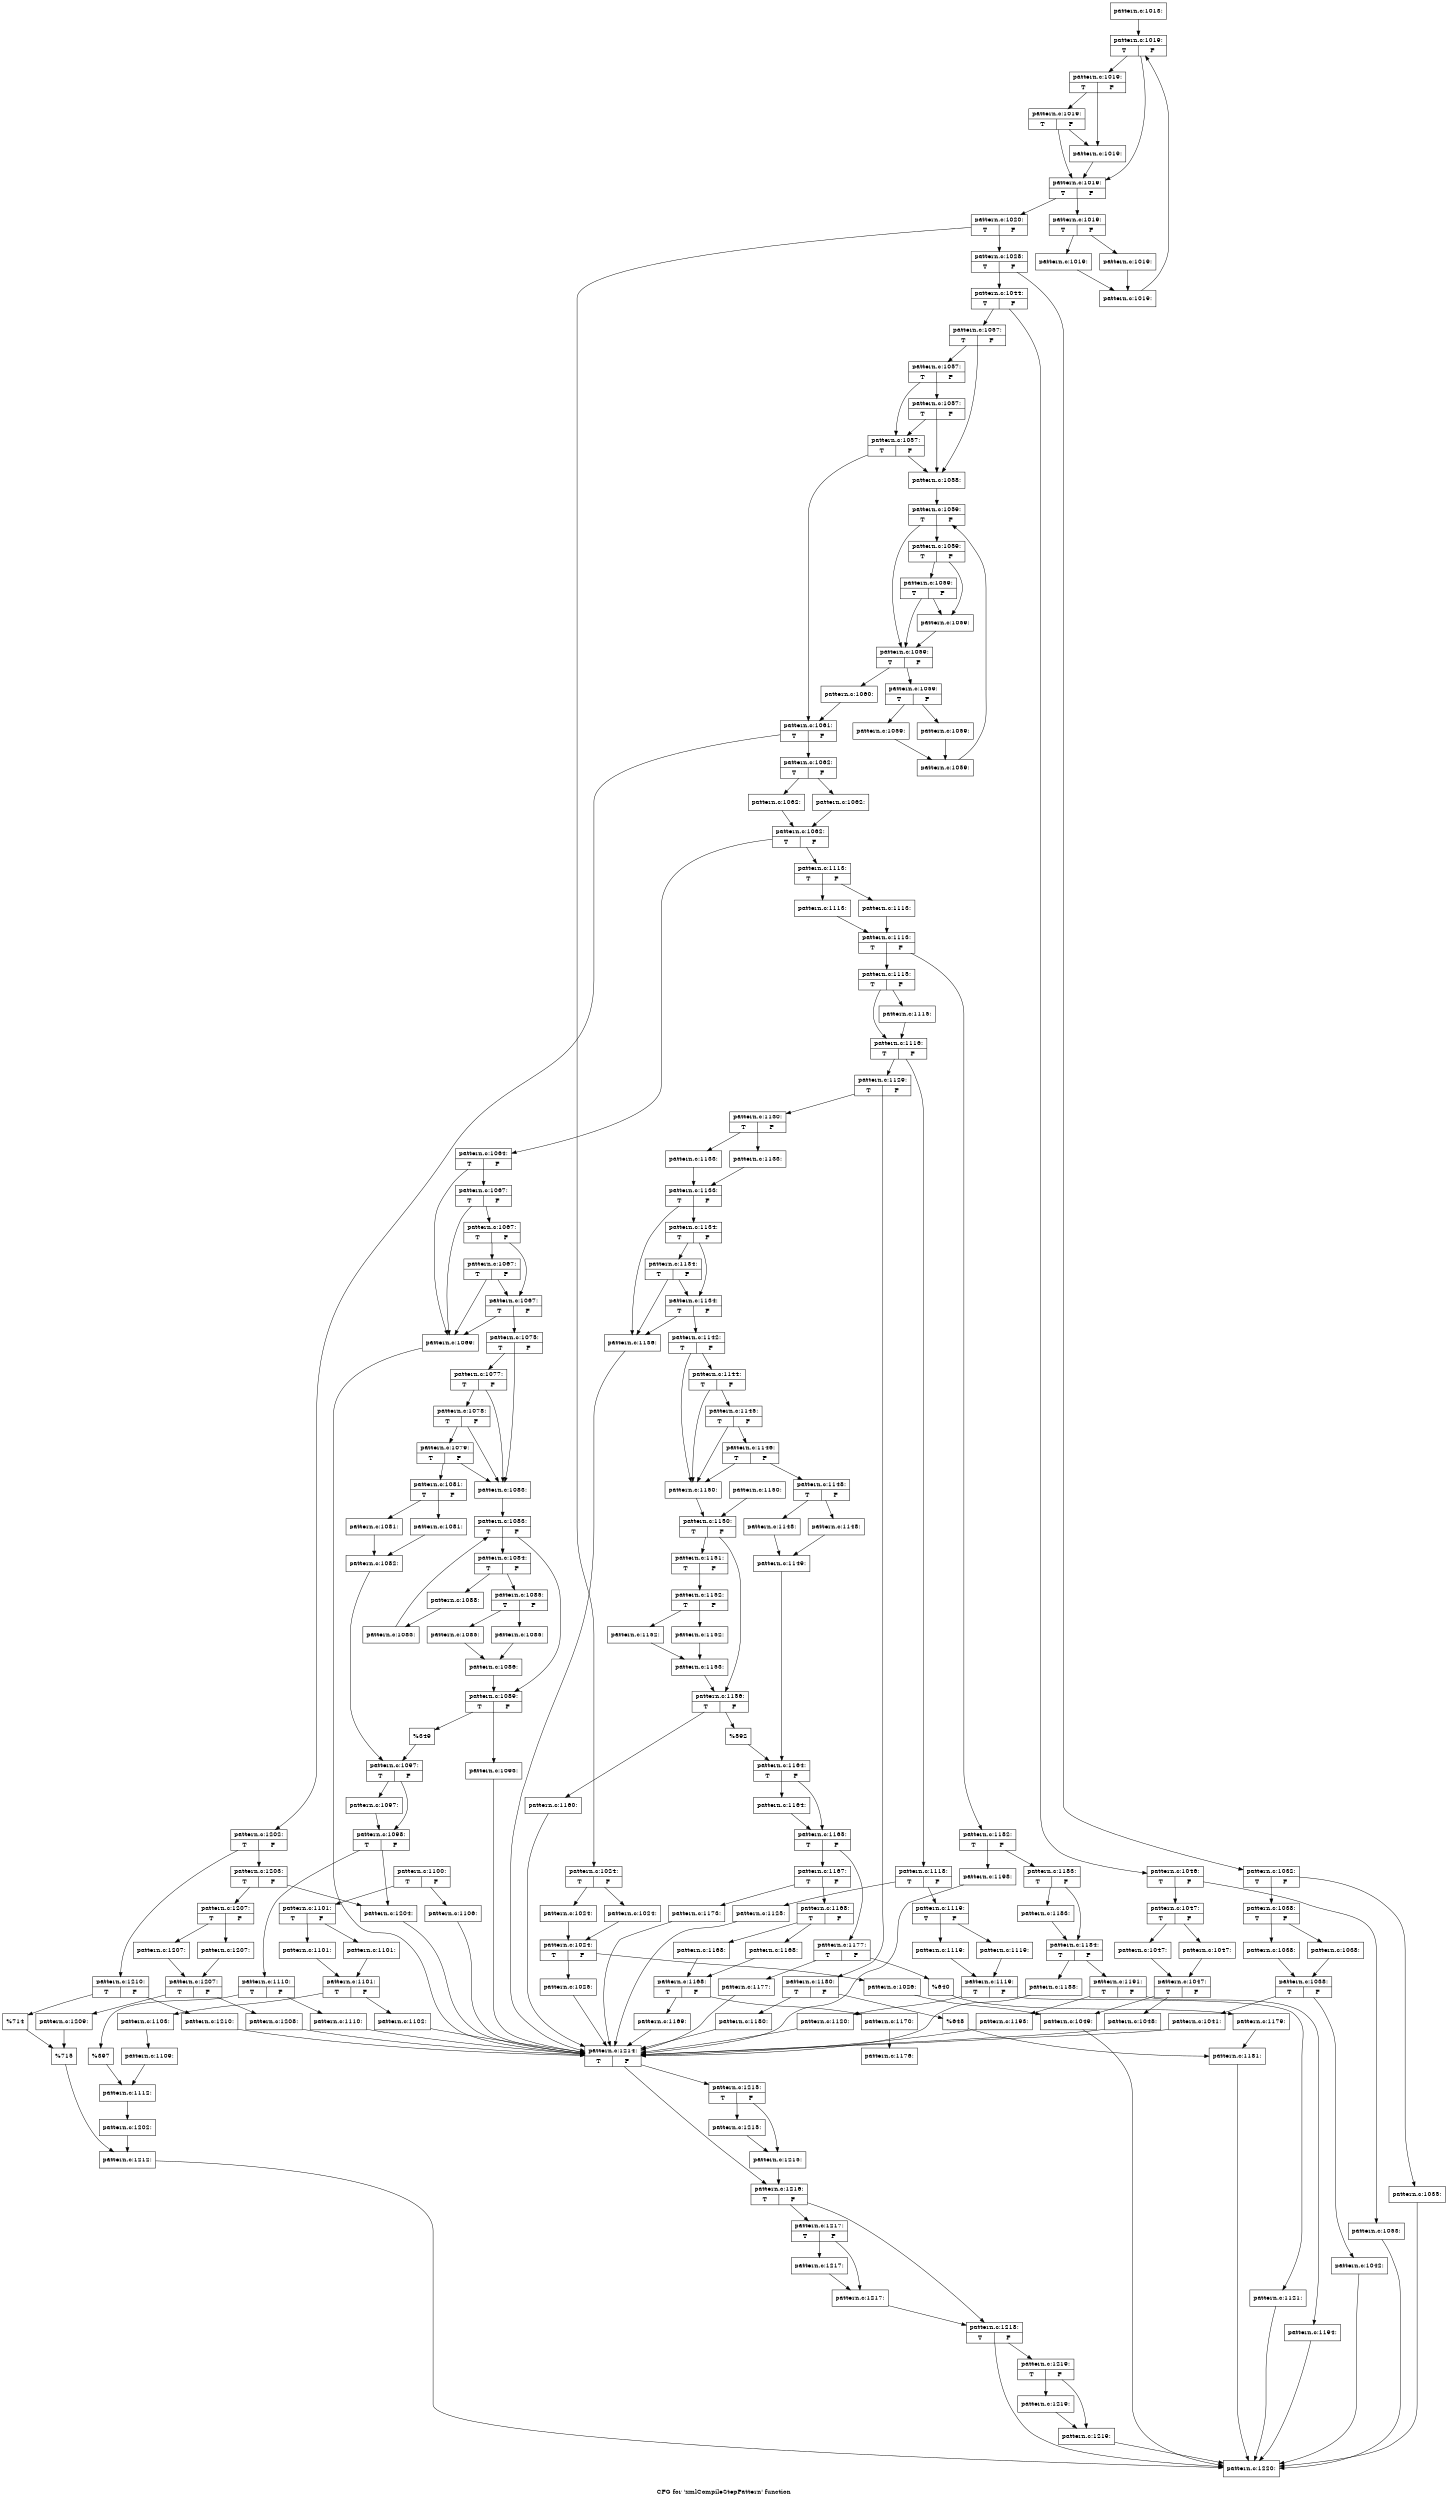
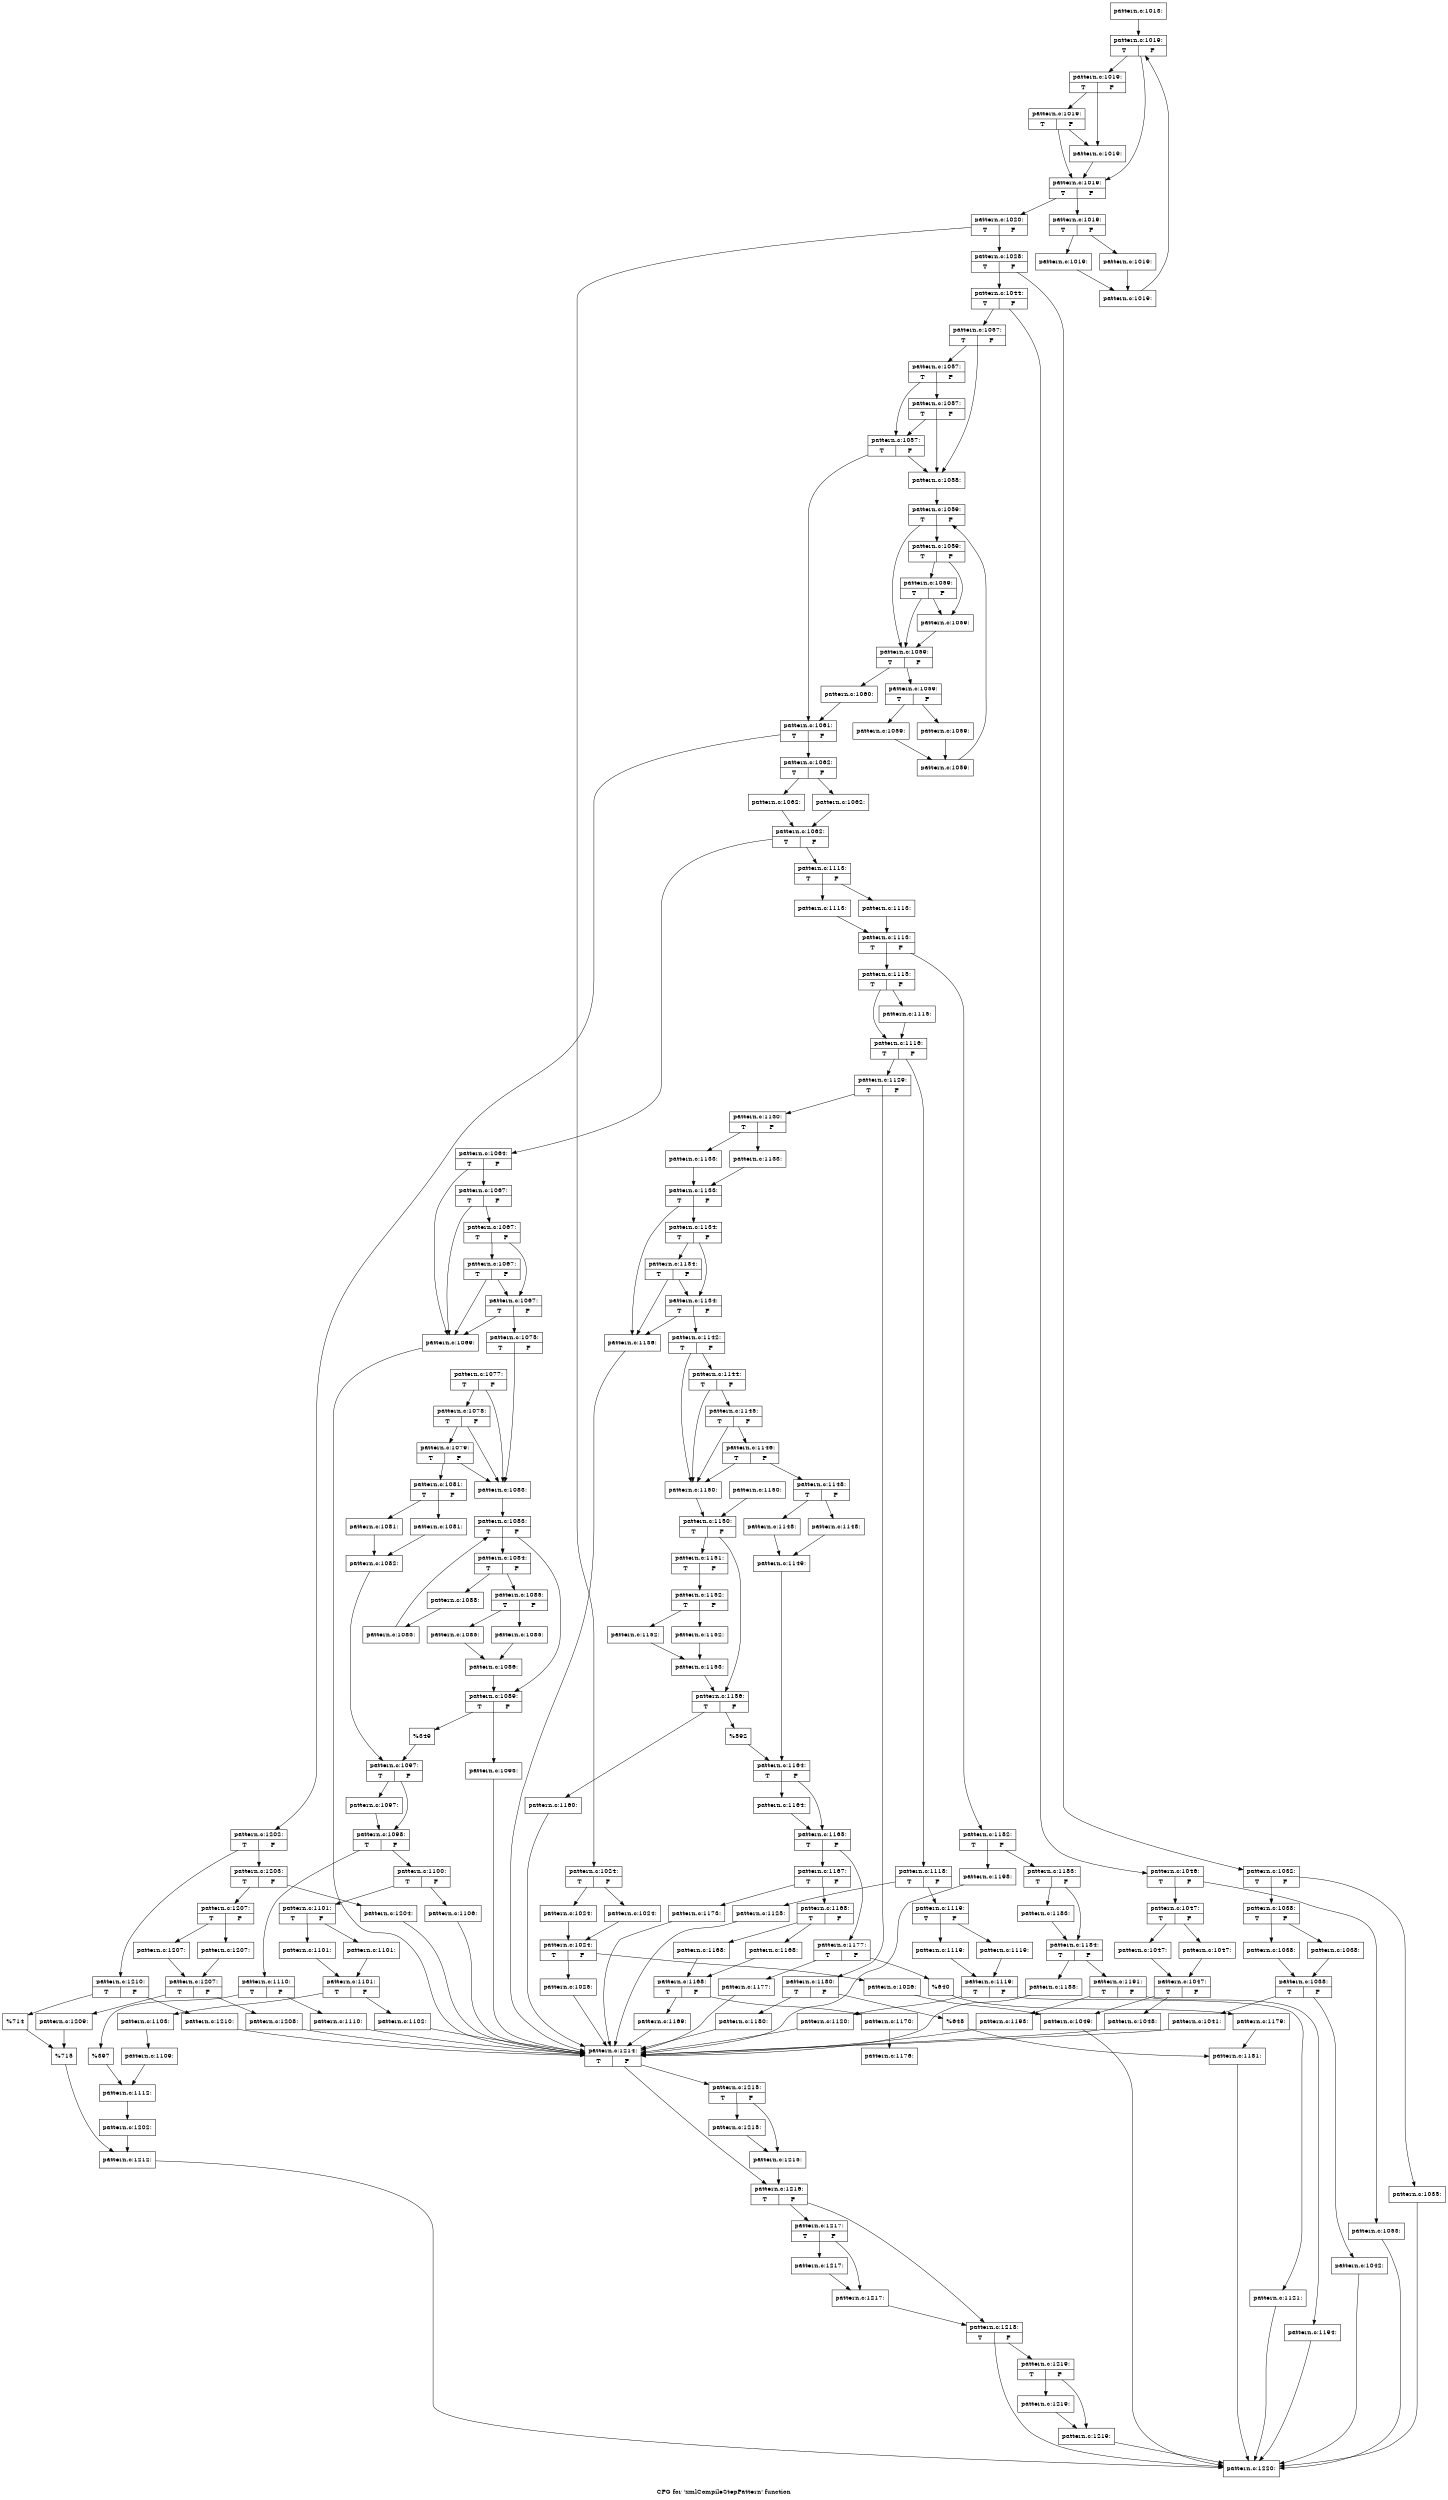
edge "pattern.c:1075:" -> "pattern.c:1077:": removed
edge "pattern.c:1098:" -> "pattern.c:1204:": now "pattern.c:1098:" -> "pattern.c:1100:"
